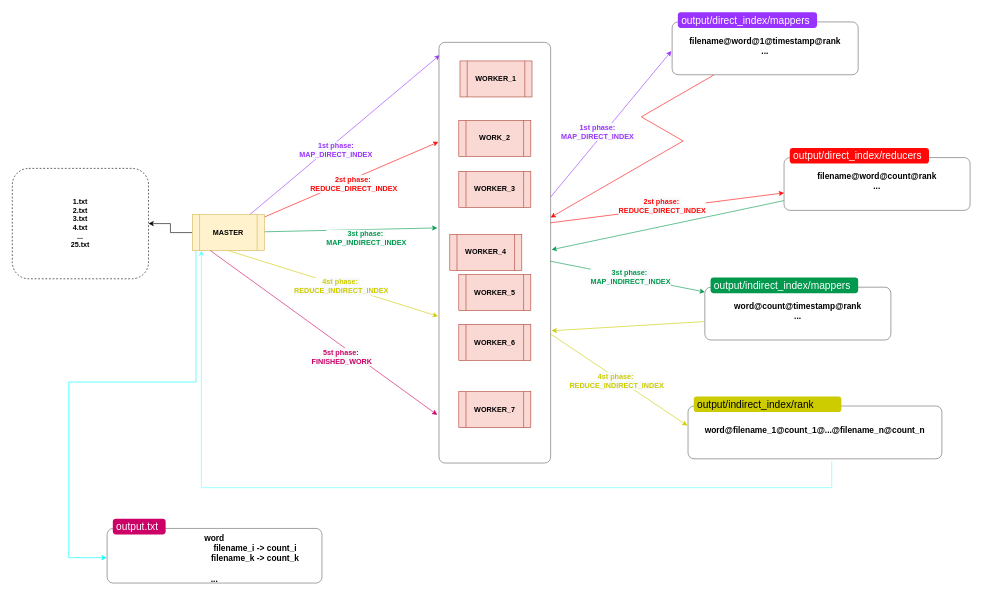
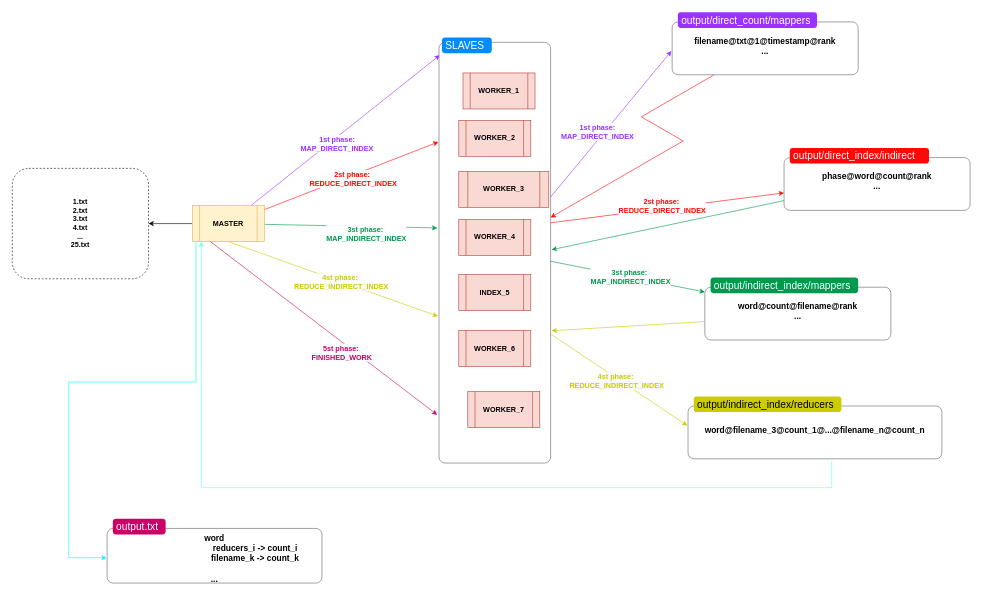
node "output/direct_index/mappers": label "output/direct_index/mappers" -> "output/direct_count/mappers"
node "filename@word@1@timestamp@rank ...": label "filename@word@1@timestamp@rank ..." -> "filename@txt@1@timestamp@rank ..."
node "SLAVES": added
node "WORKER_1": moved (496, 79) -> (499, 91)
node "WORK_2": label "WORK_2" -> "WORKER_2"
node "output/direct_index/reducers": label "output/direct_index/reducers" -> "output/direct_index/indirect"
node "filename@word@count@rank ...": label "filename@word@count@rank ..." -> "phase@word@count@rank ..."
node "WORKER_3": size 72x36 -> 90x36
node "MASTER": moved (228, 233) -> (228, 224)
node "WORKER_4": moved (486, 252) -> (495, 237)
node "WORKER_5": label "WORKER_5" -> "INDEX_5"
node "word@count@timestamp@rank ...": label "word@count@timestamp@rank ..." -> "word@count@filename@rank ..."
node "WORKER_6": moved (495, 342) -> (495, 348)
node "output/indirect_index/rank": label "output/indirect_index/rank" -> "output/indirect_index/reducers"
node "WORKER_7": moved (495, 410) -> (504, 410)
node "word@filename_1@count_1@...@filename_n@count_n": label "word@filename_1@count_1@...@filename_n@count_n" -> "word@filename_3@count_1@...@filename_n@count_n"
node "word filename_i -> count_i filename_k -> count_k ...": label "word filename_i -> count_i filename_k -> count_k ..." -> "word reducers_i -> count_i filename_k -> count_k ..."
